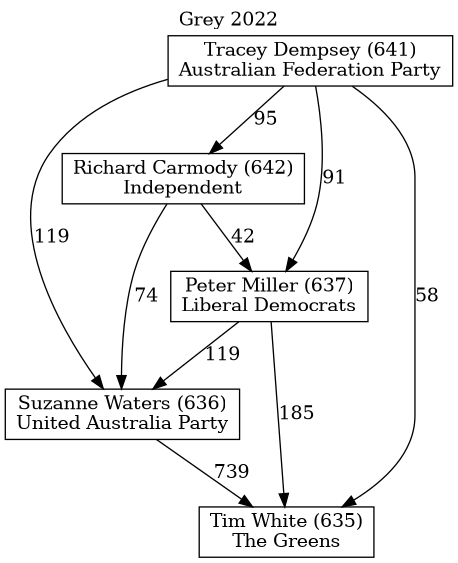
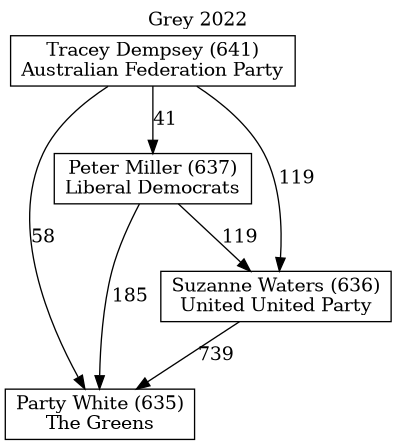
node "Richard Carmody (642) Independent": removed
edge "Tracey Dempsey (641) Australian Federation Party" -> "Peter Miller (637) Liberal Democrats": label "91" -> "41"
node "Suzanne Waters (636) United Australia Party": label "Suzanne Waters (636) United Australia Party" -> "Suzanne Waters (636) United United Party"
node "Tim White (635) The Greens": label "Tim White (635) The Greens" -> "Party White (635) The Greens"
